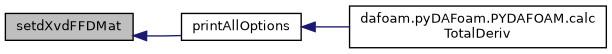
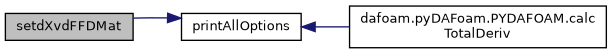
edge "printAllOptions" -> "setdXvdFFDMat": reversed
